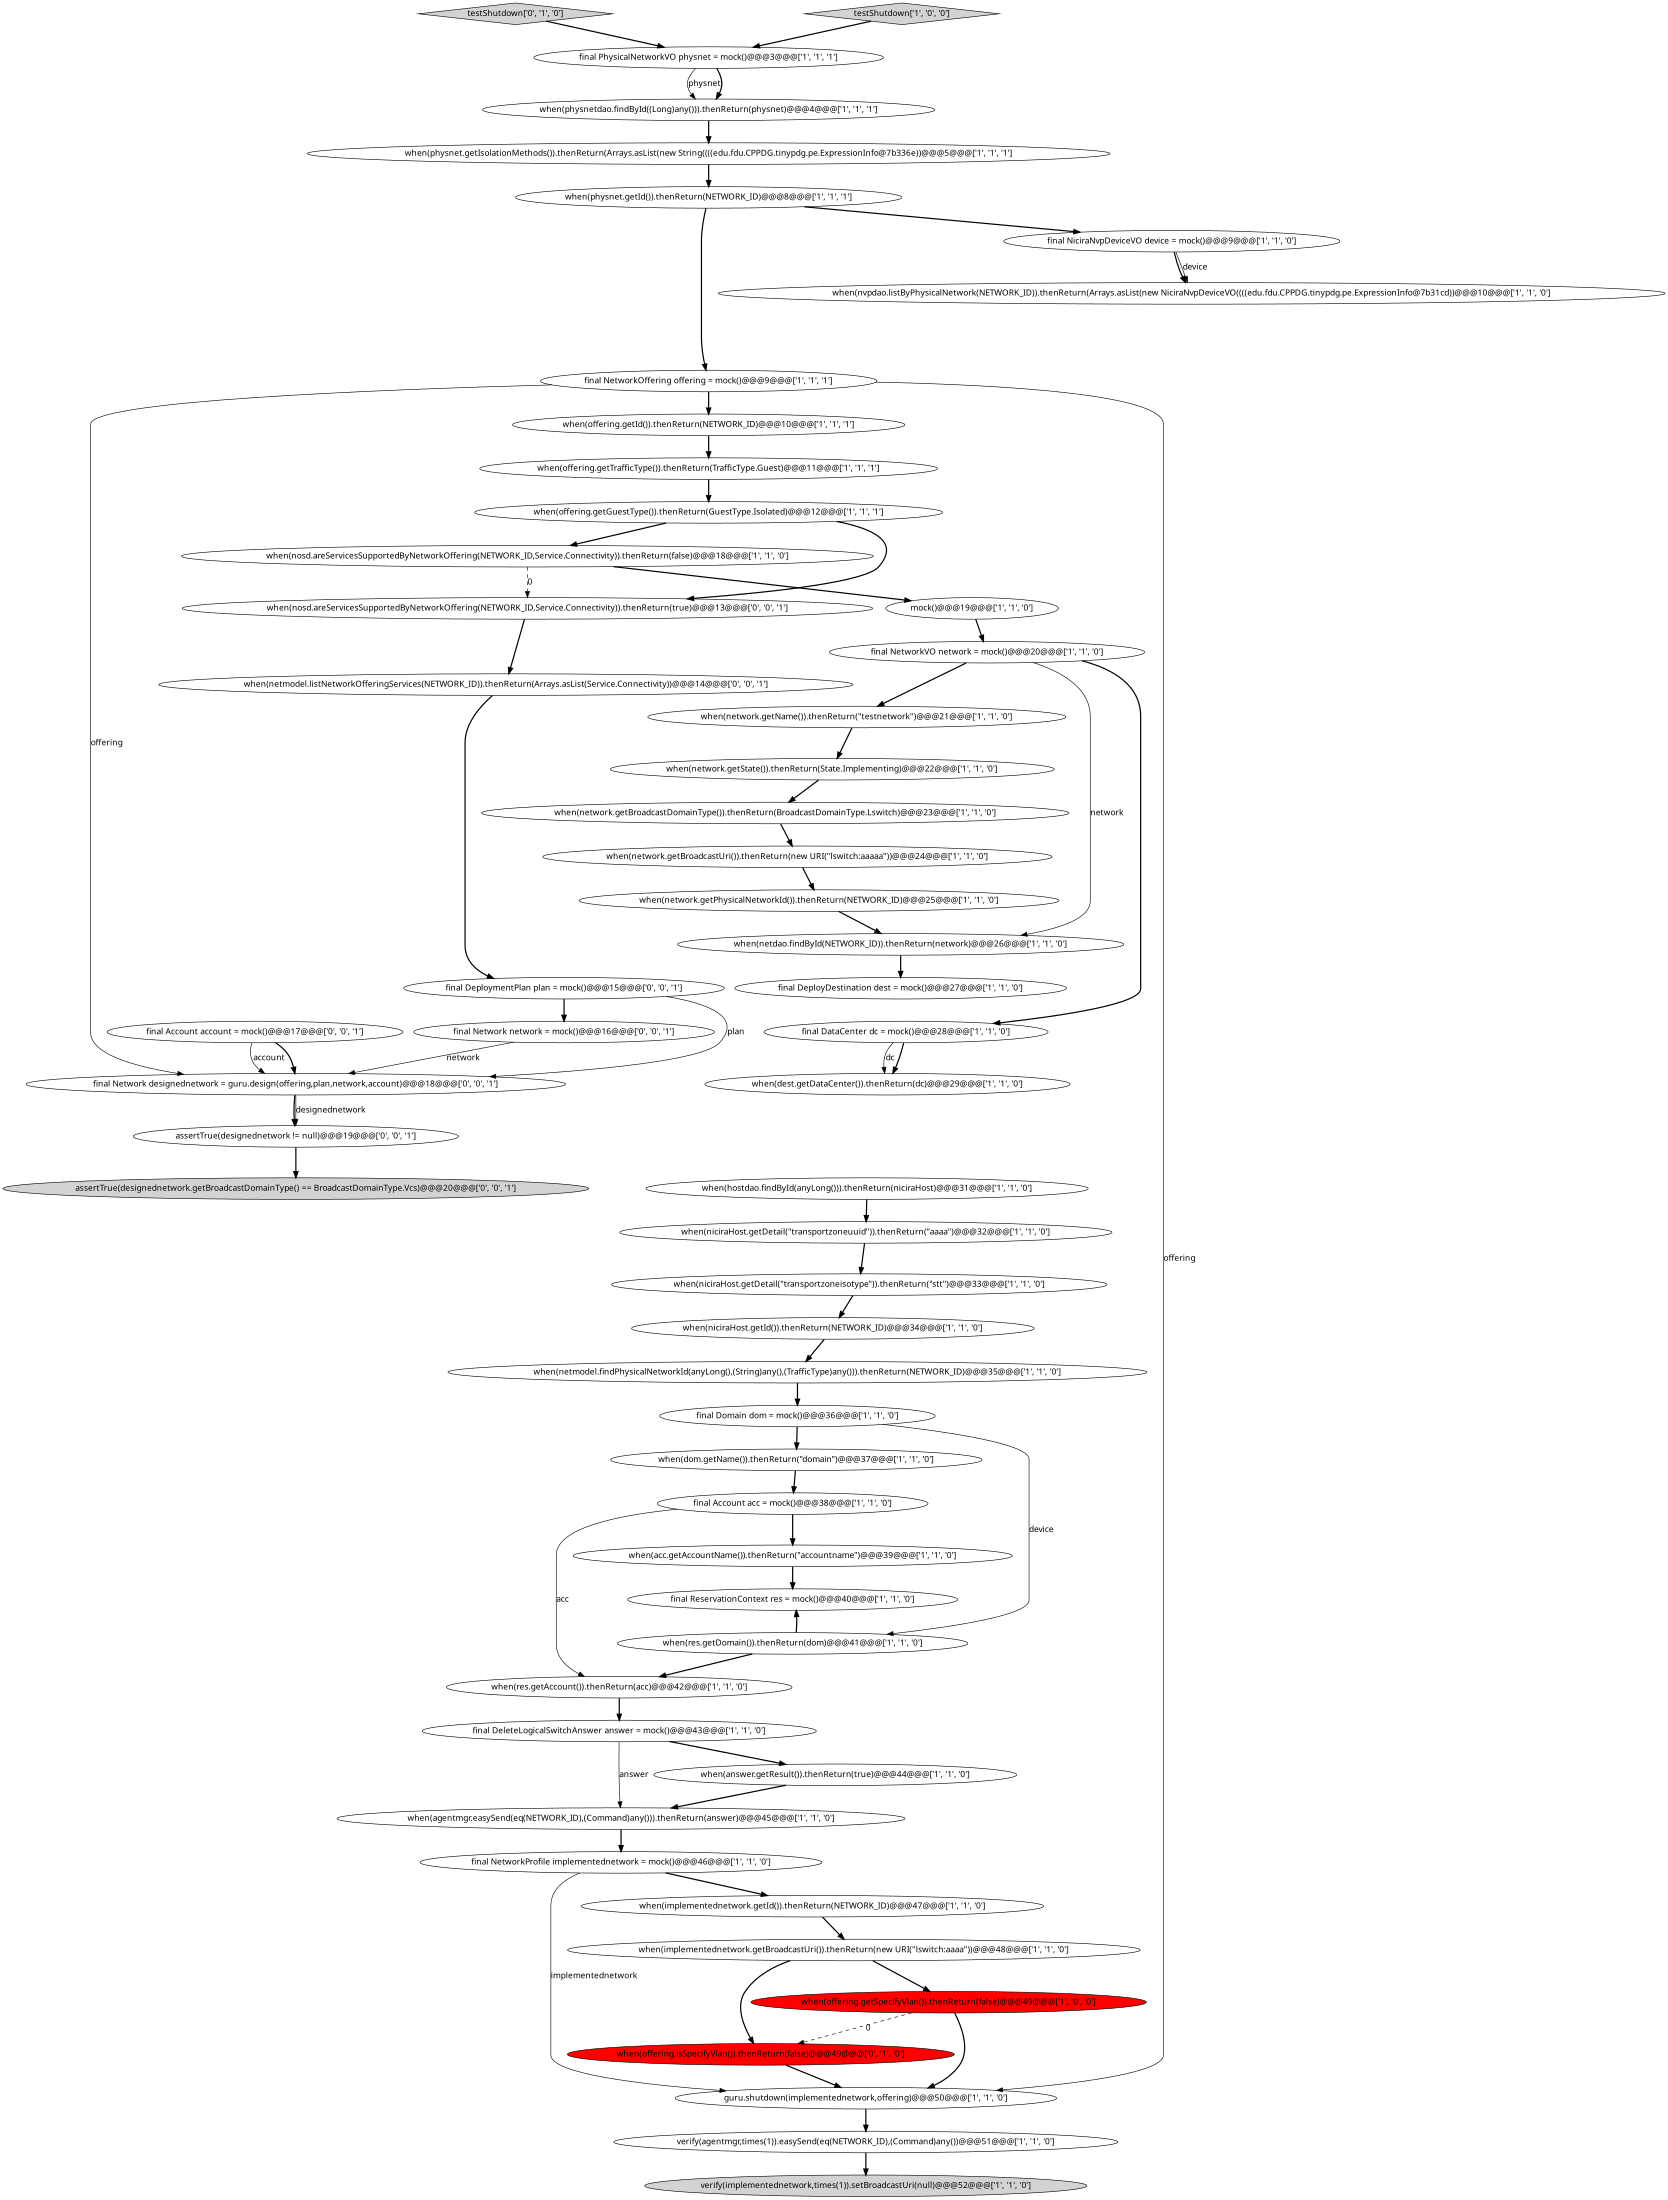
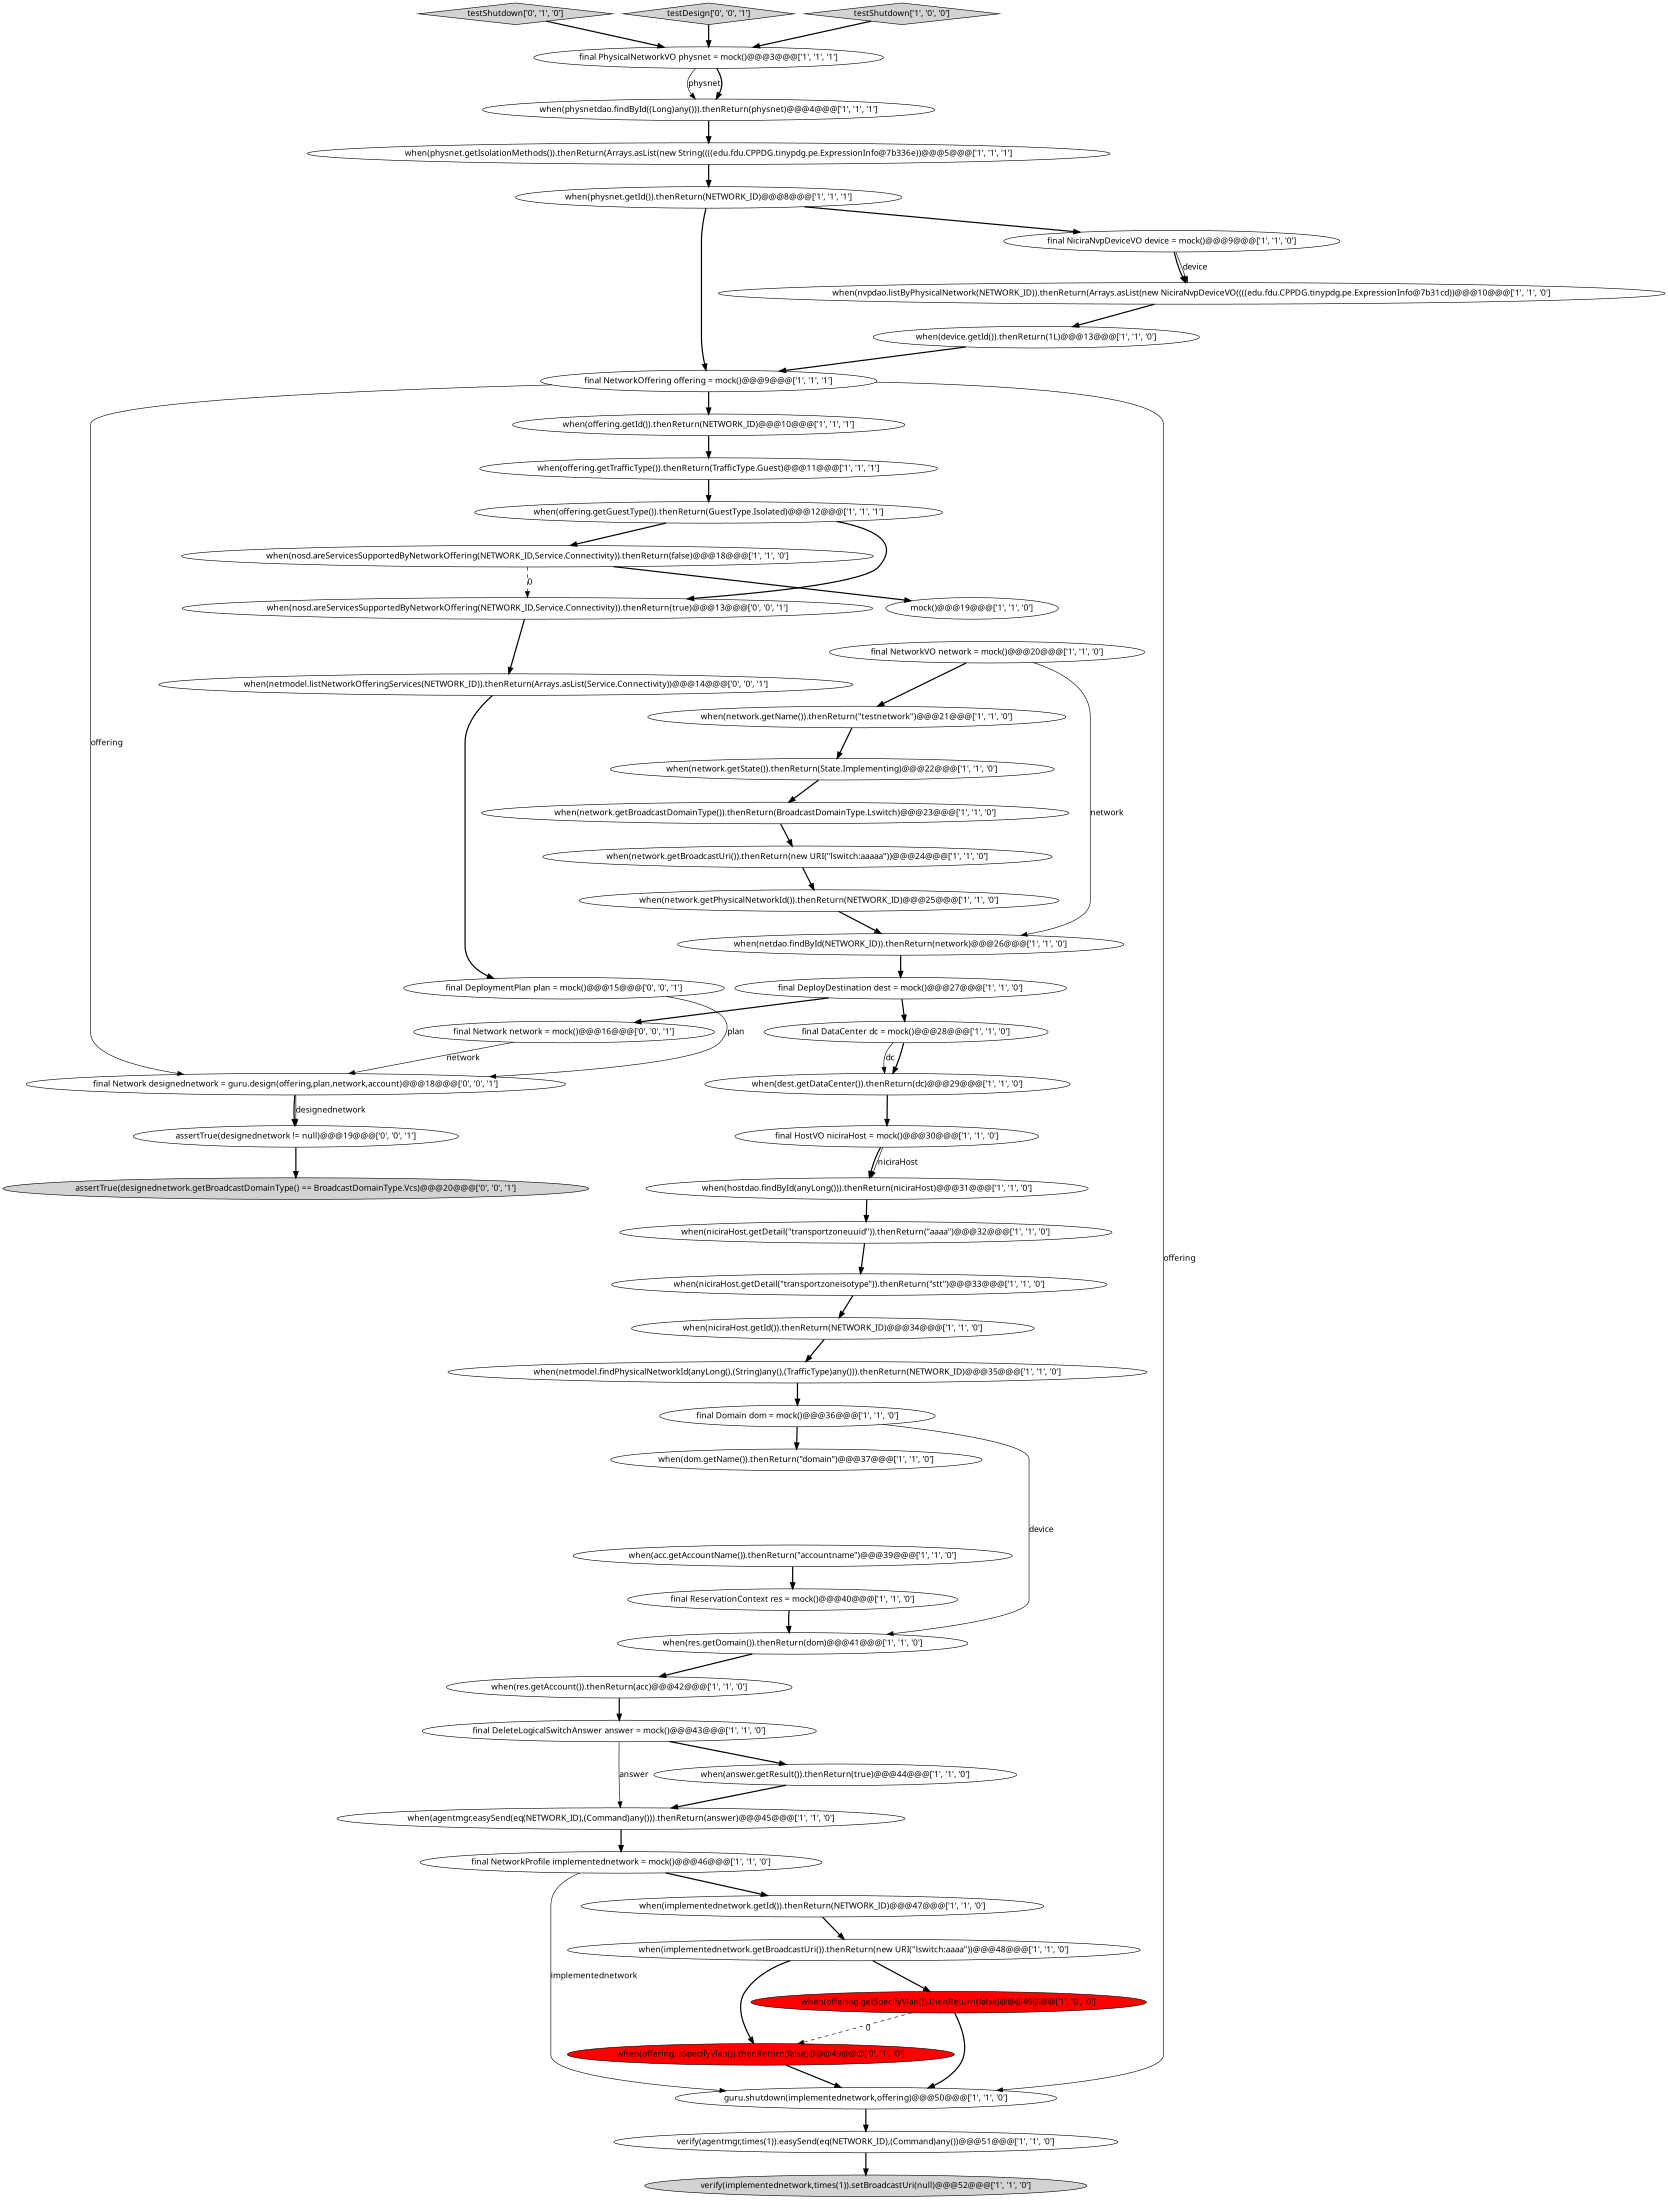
node "testDesign['0', '0', '1']": added
node "when(device.getId()).thenReturn(1L)@@@13@@@['1', '1', '0']": added
edge "mock()@@@19@@@['1', '1', '0']" -> "final NetworkVO network = mock()@@@20@@@['1', '1', '0']": removed
edge "final NetworkVO network = mock()@@@20@@@['1', '1', '0']" -> "final DataCenter dc = mock()@@@28@@@['1', '1', '0']": now "final DeployDestination dest = mock()@@@27@@@['1', '1', '0']" -> "final DataCenter dc = mock()@@@28@@@['1', '1', '0']"
edge "final DeploymentPlan plan = mock()@@@15@@@['0', '0', '1']" -> "final Network network = mock()@@@16@@@['0', '0', '1']": now "final DeployDestination dest = mock()@@@27@@@['1', '1', '0']" -> "final Network network = mock()@@@16@@@['0', '0', '1']"
node "final Account account = mock()@@@17@@@['0', '0', '1']": removed
node "final HostVO niciraHost = mock()@@@30@@@['1', '1', '0']": added
node "final Account acc = mock()@@@38@@@['1', '1', '0']": removed
edge "when(res.getDomain()).thenReturn(dom)@@@41@@@['1', '1', '0']" -> "final ReservationContext res = mock()@@@40@@@['1', '1', '0']": reversed
